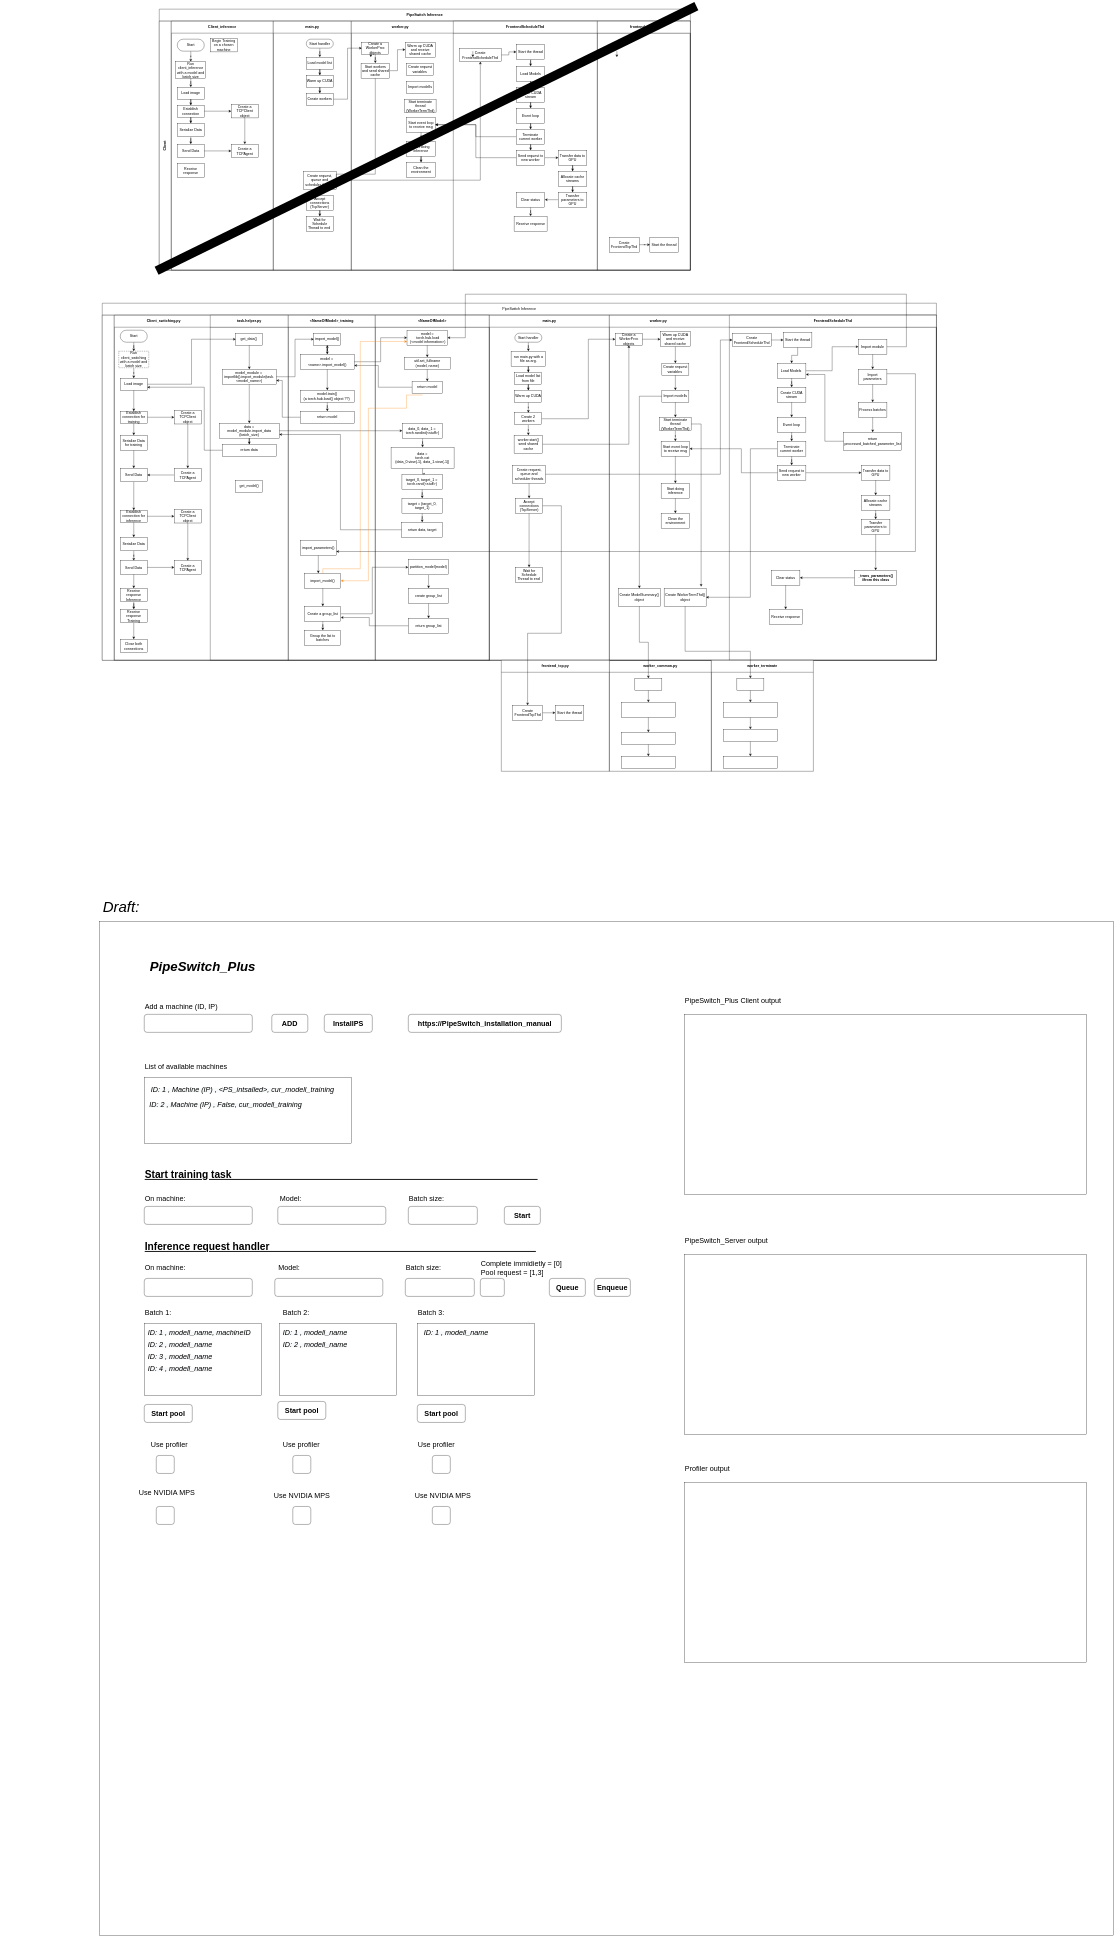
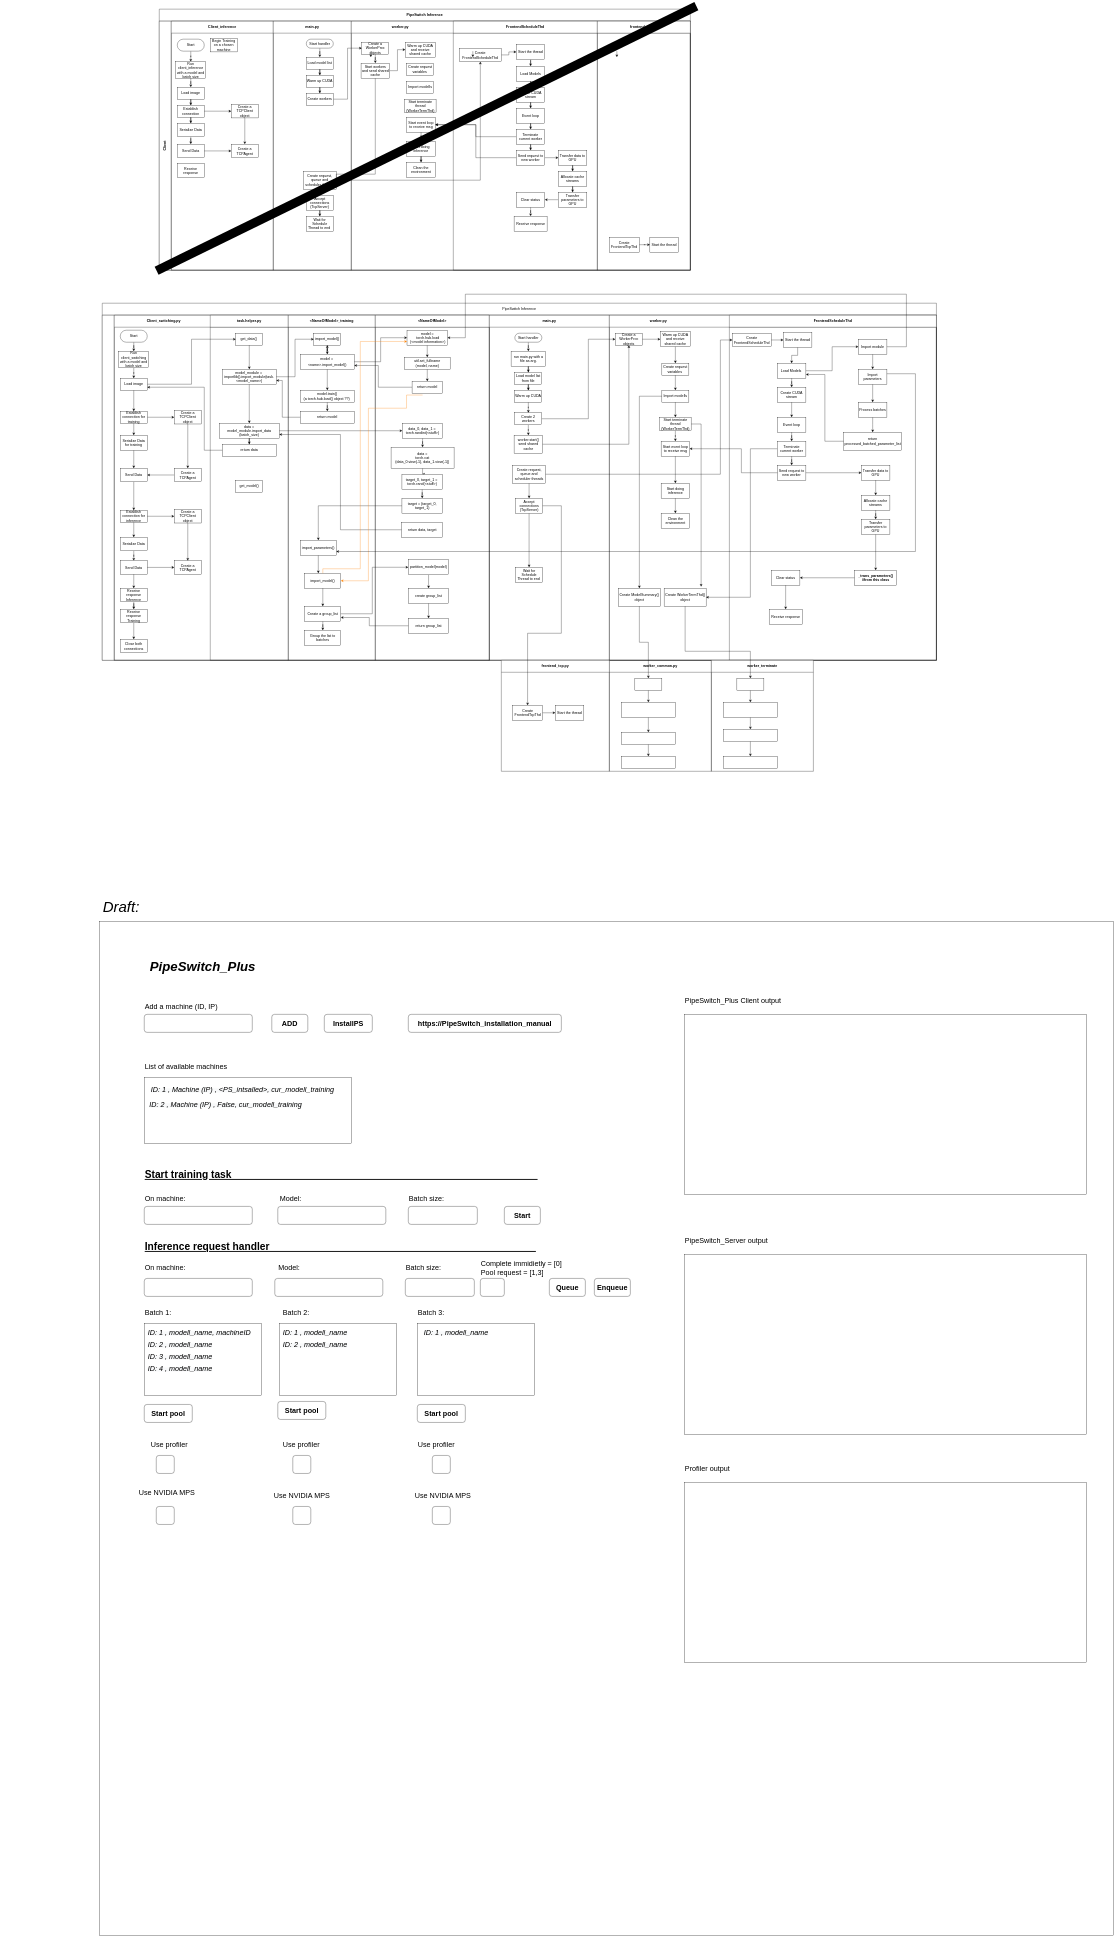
node "Run client_switching with a model and batch size": style dashed -> solid
edge "target = (target_0, target_1)" -> "return data, target": now "target = (target_0, target_1)" -> "import_parameters()"
